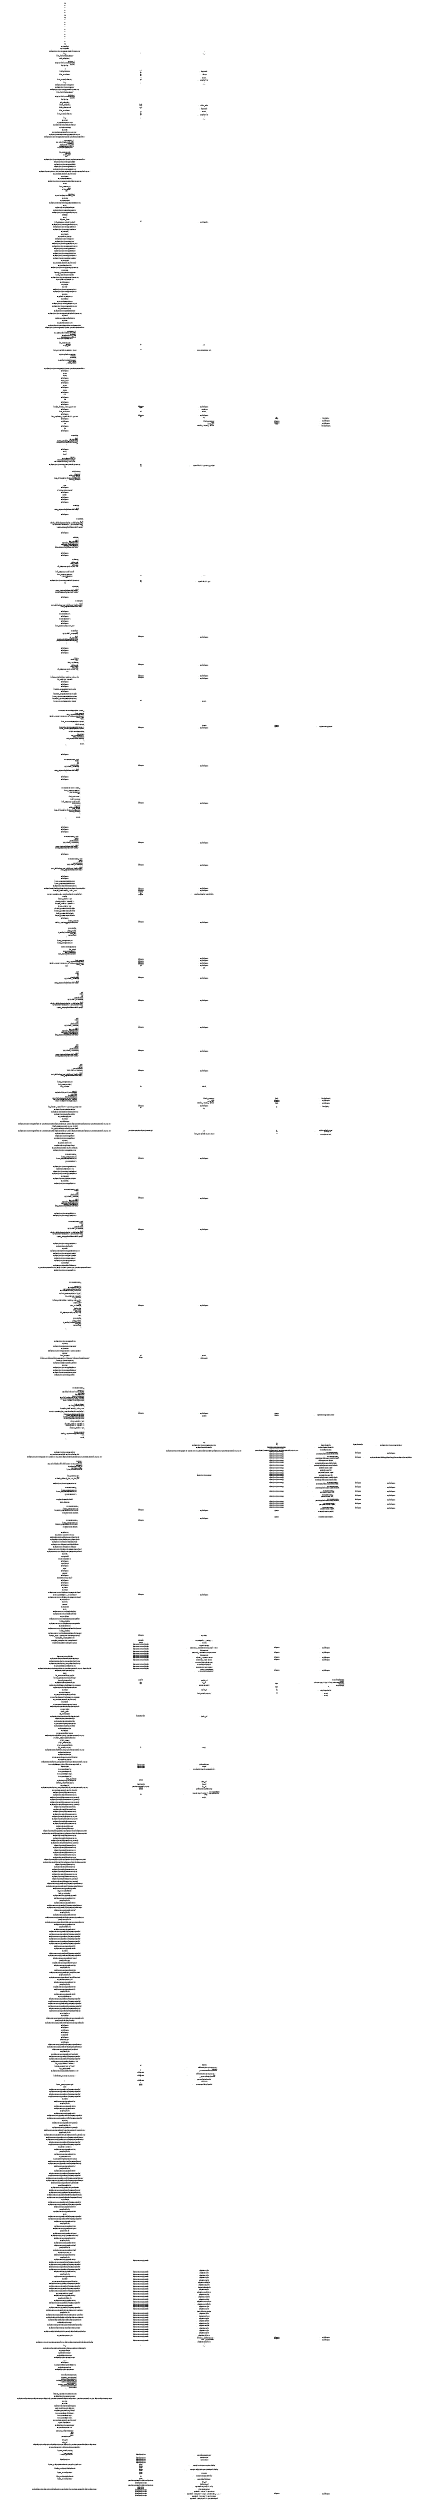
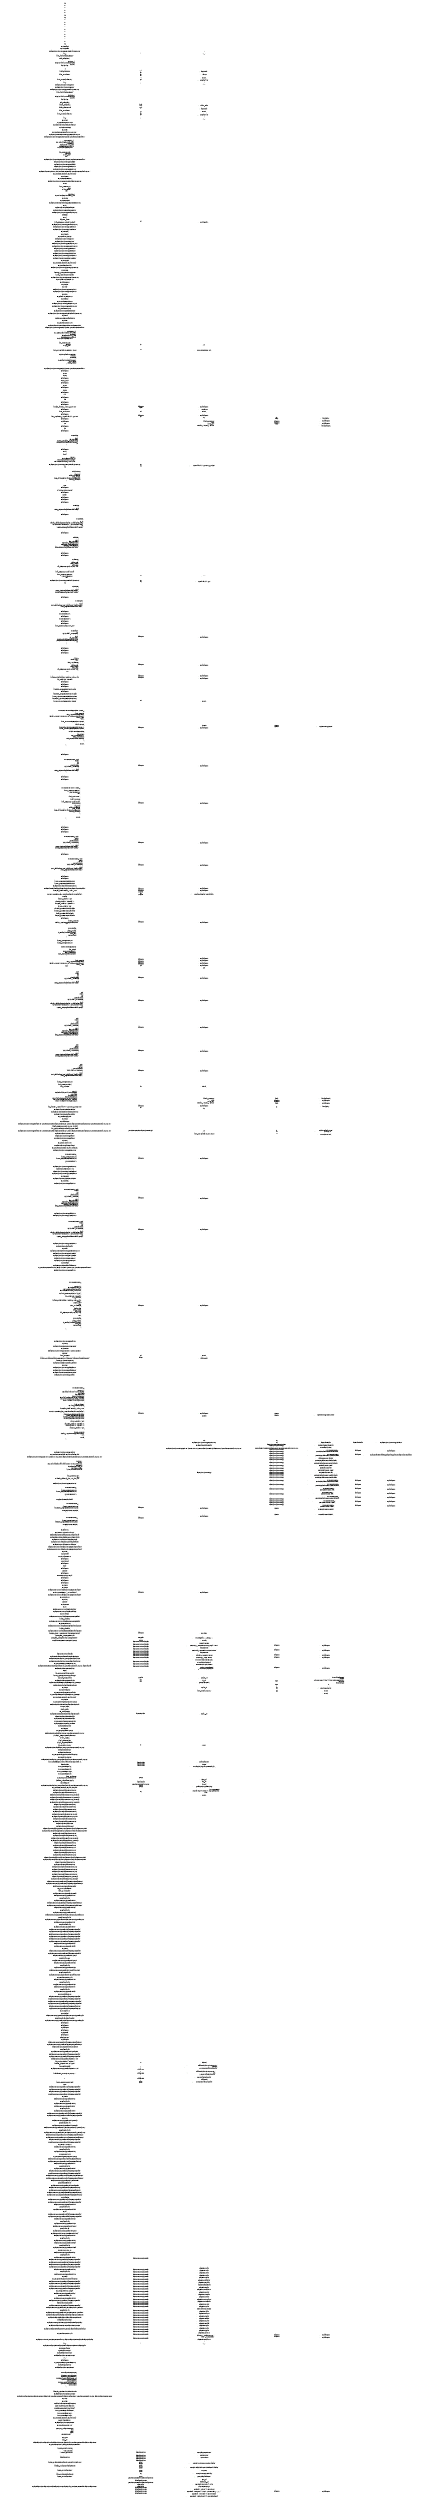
node "DeletedAt = DateTime.UtcNow": removed
